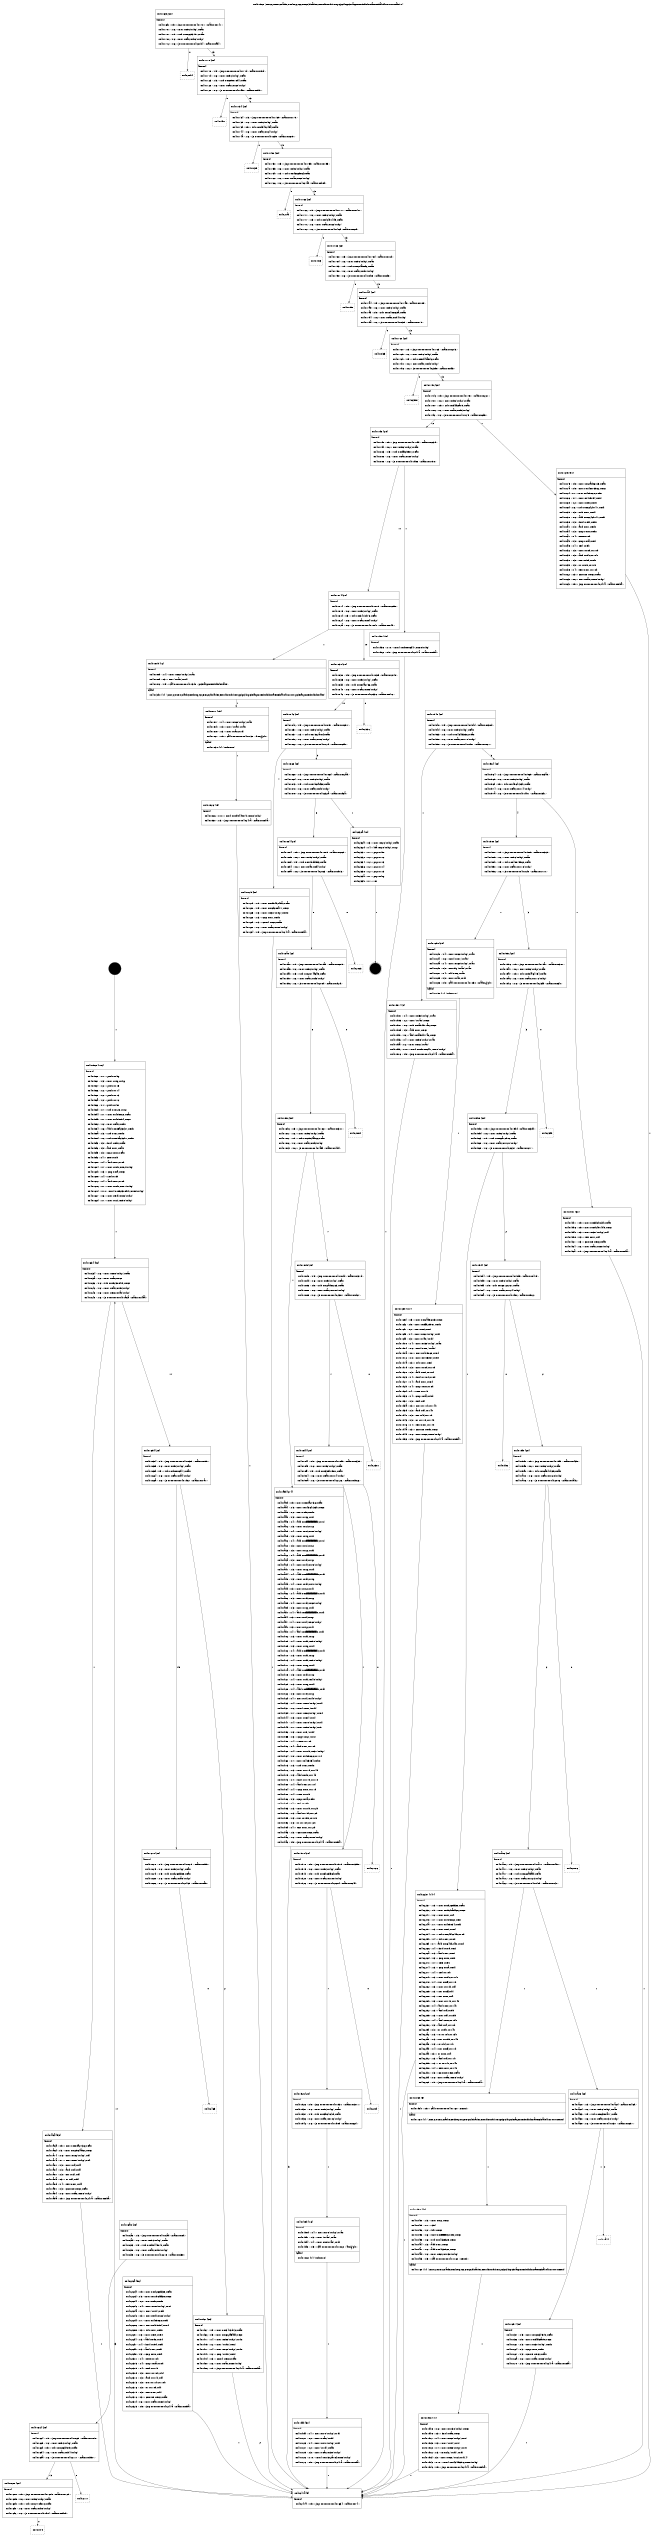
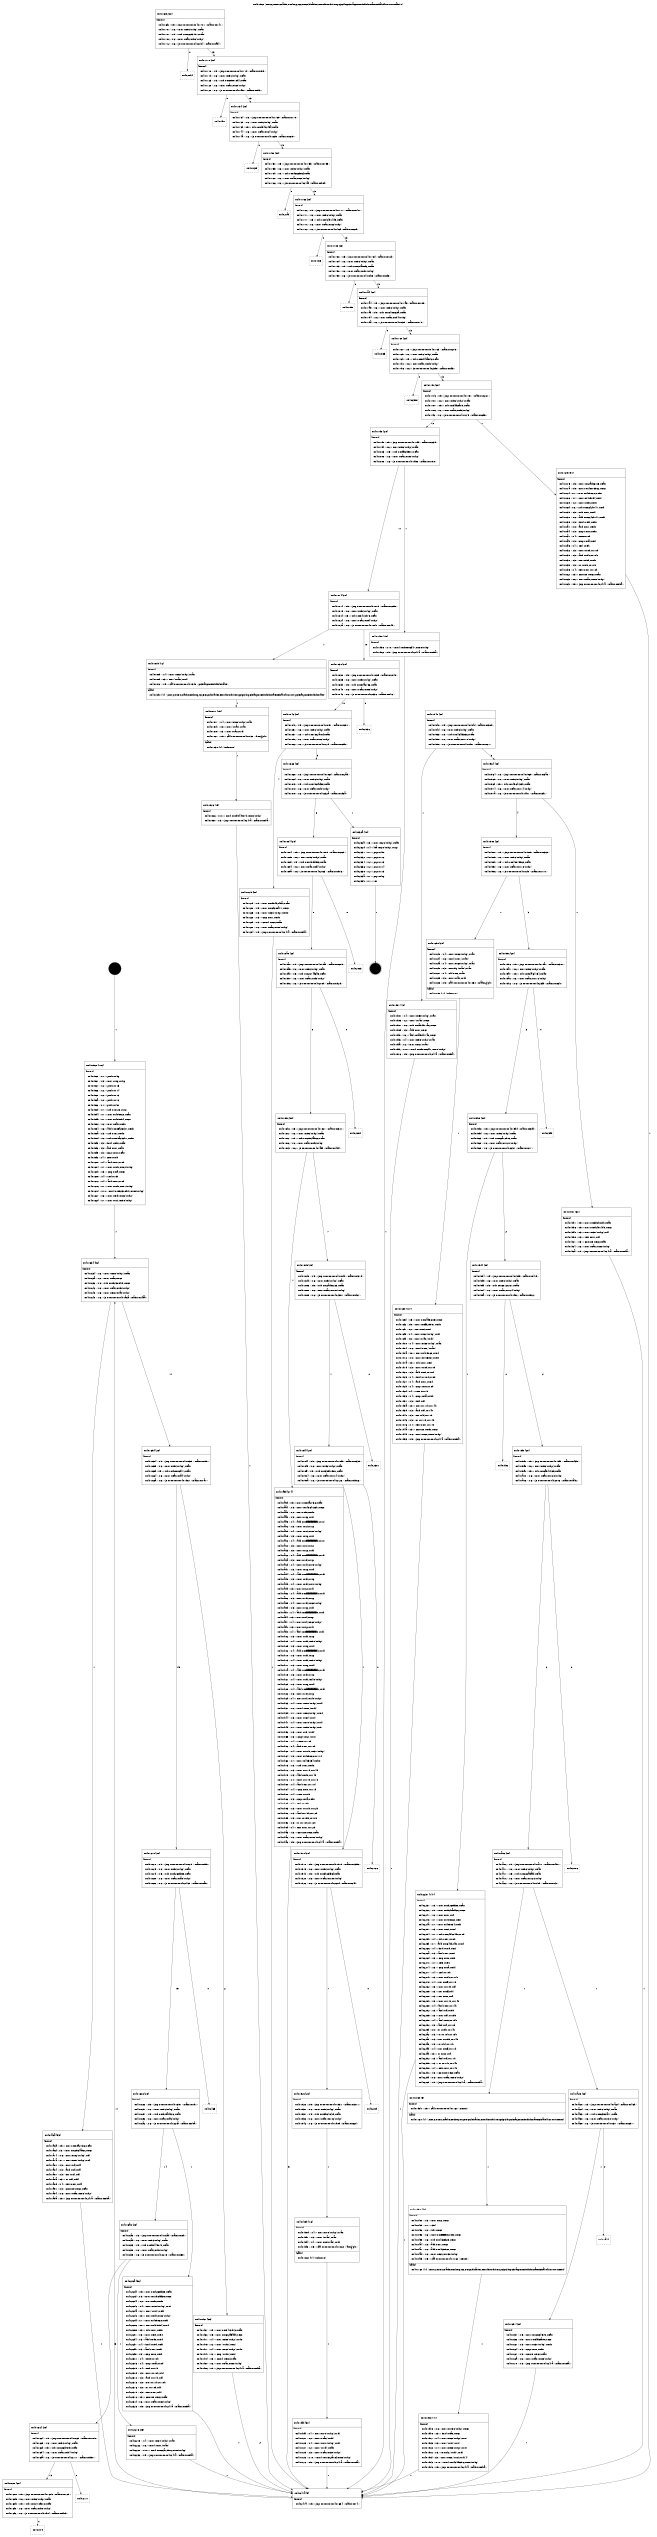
node "0x40168c [28]": added
node "0x40221e [25]": added
